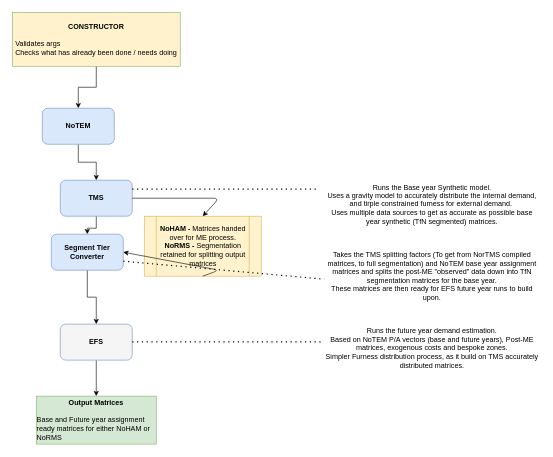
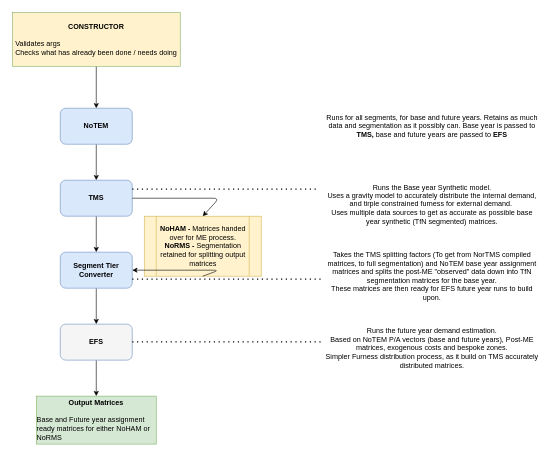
node "NoTEM": moved (78, 126) -> (96, 126)
node "Runs for all segments, for base and future years. Retains as much data and segmentation as it possibly can. Base year is passed to TMS, base and future years are passed to EFS": added
node "Segment Tier Converter": moved (87, 252) -> (96, 270)
